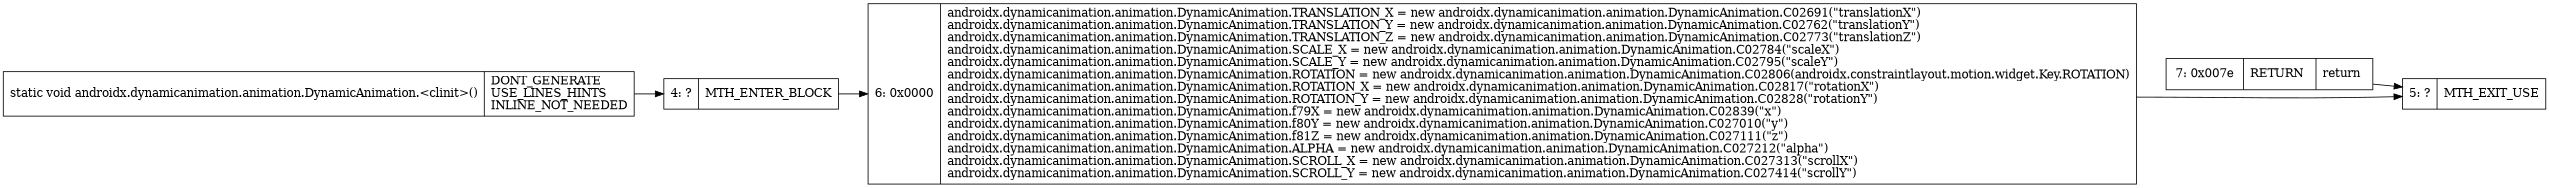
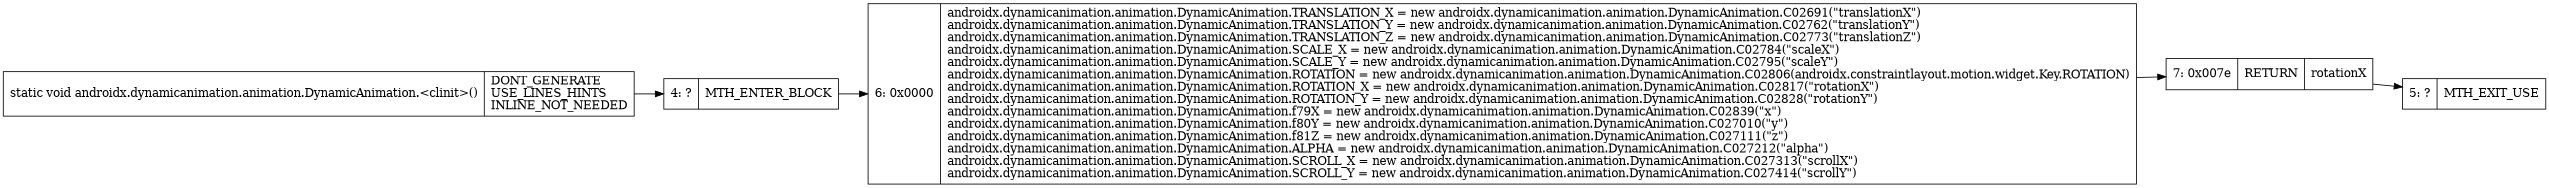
node "7: 0x007e": text "return" -> "rotationX"
edge "6: 0x0000" -> "5: ?": now "6: 0x0000" -> "7: 0x007e"
